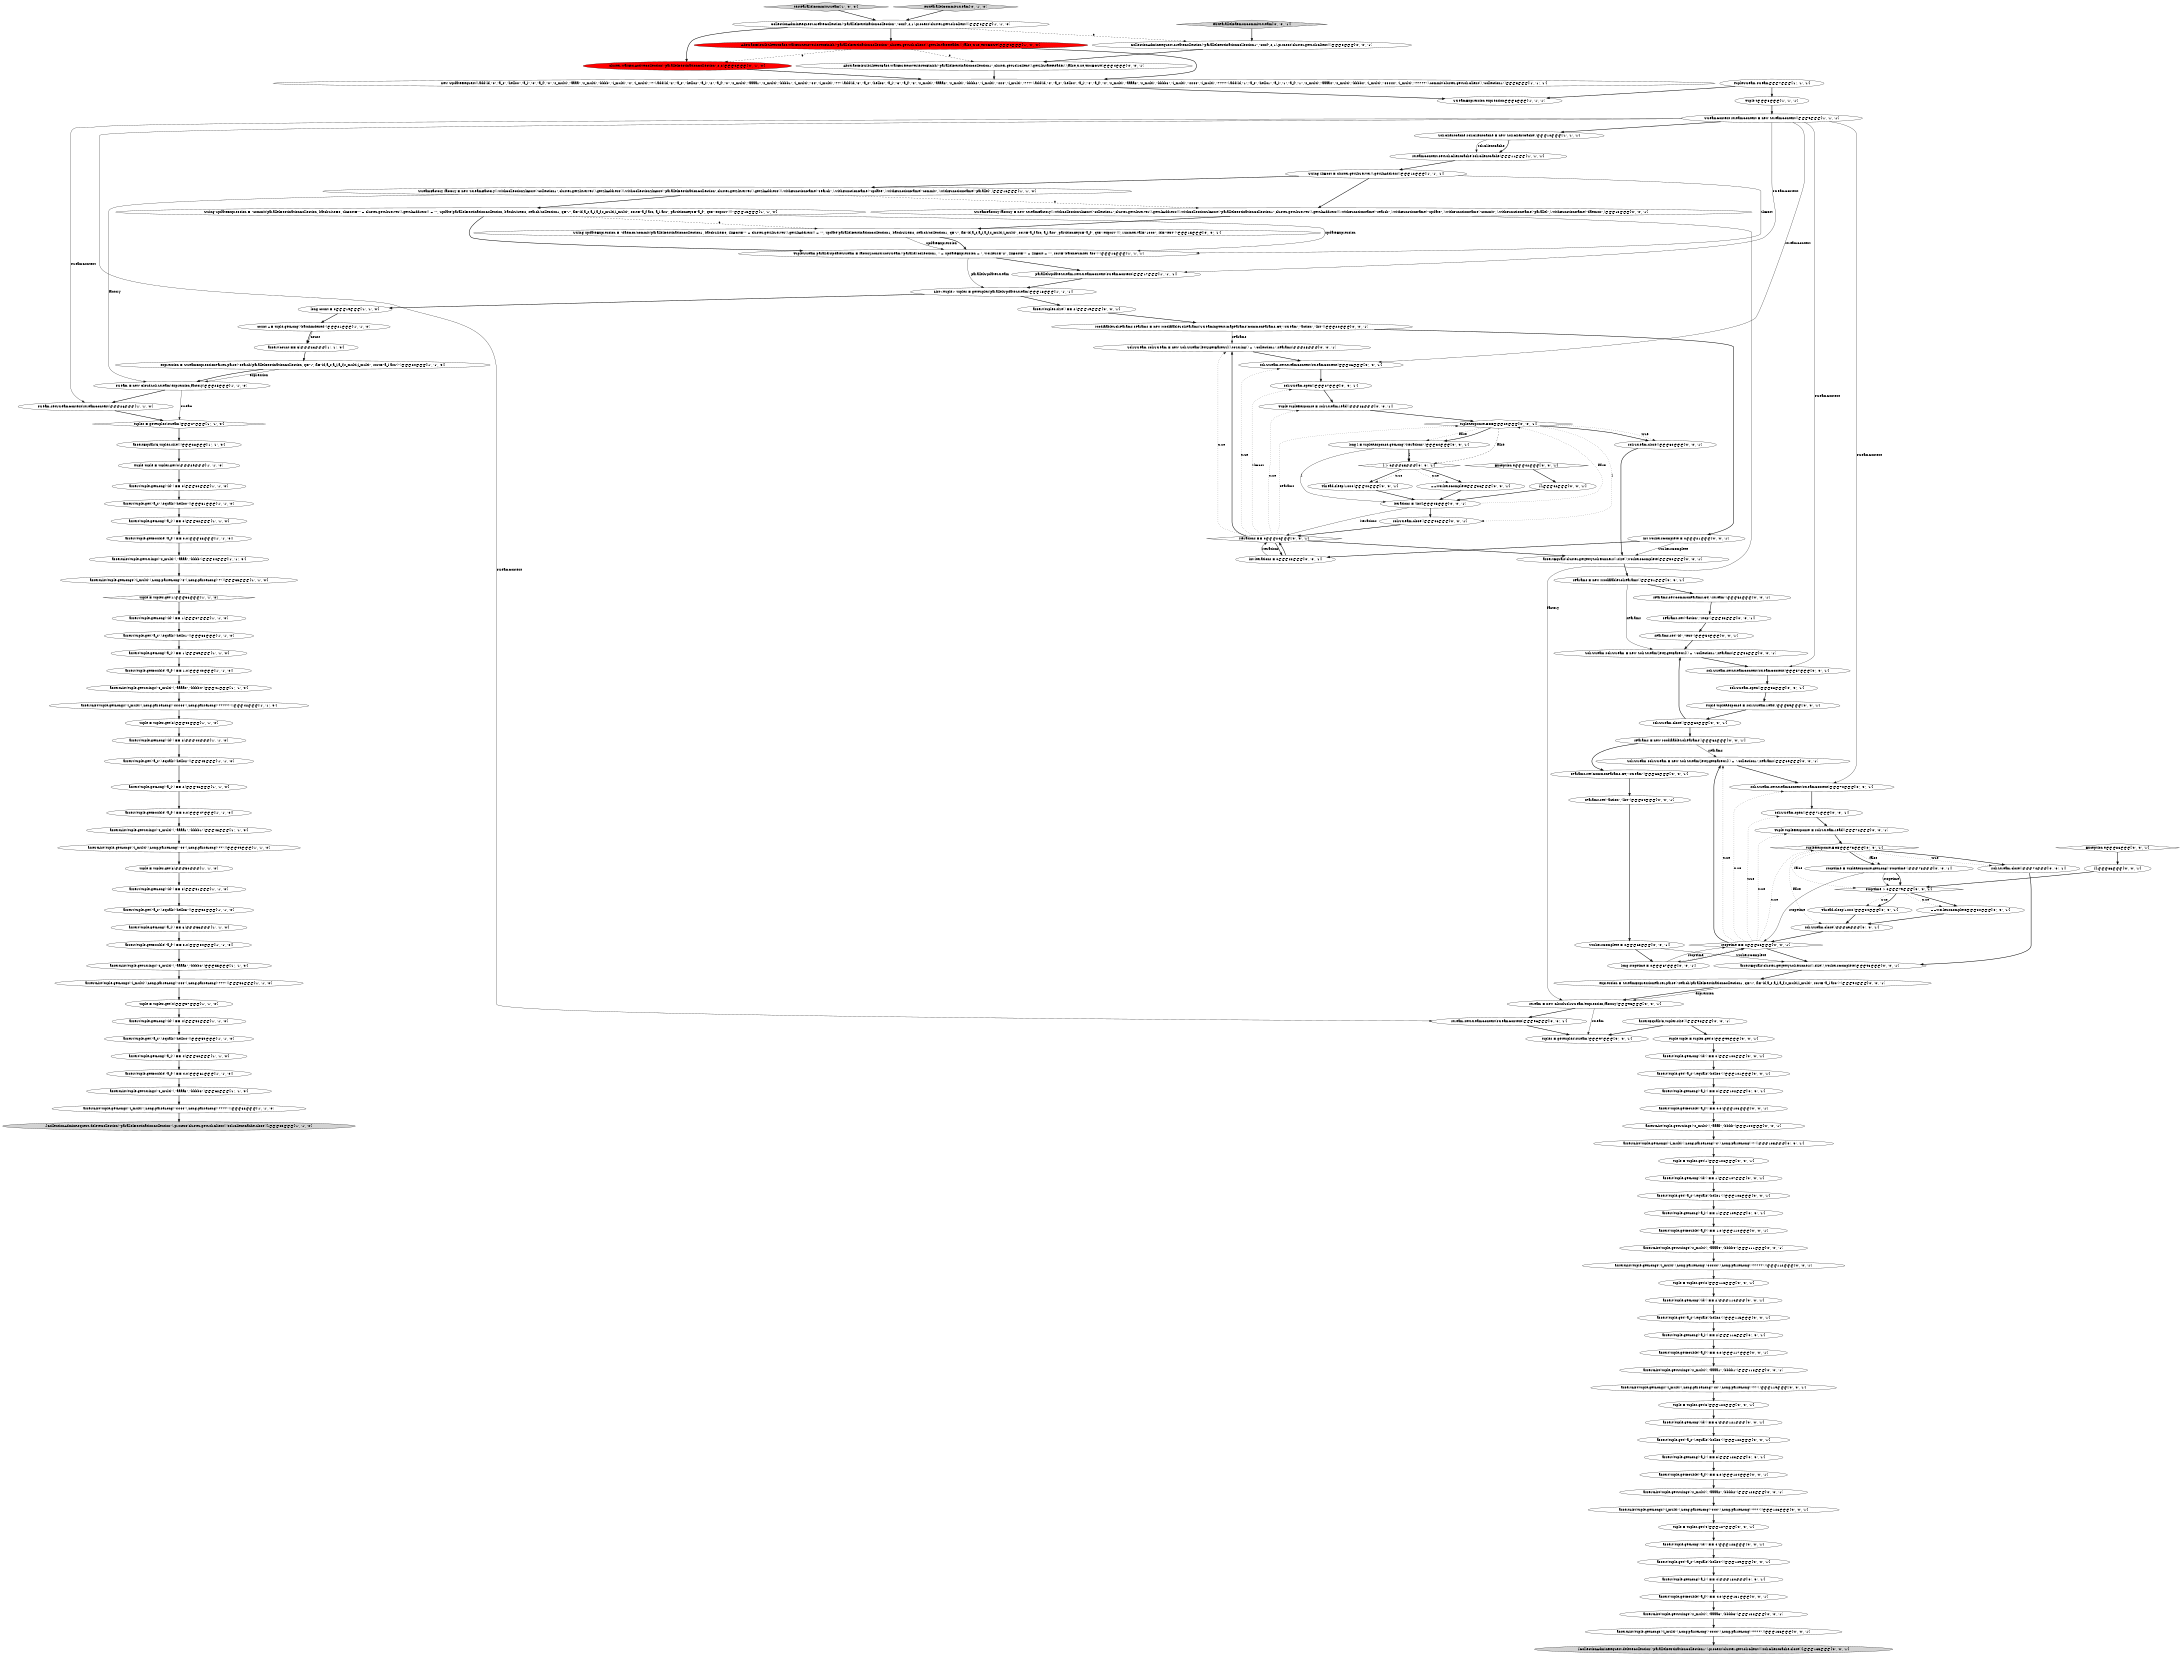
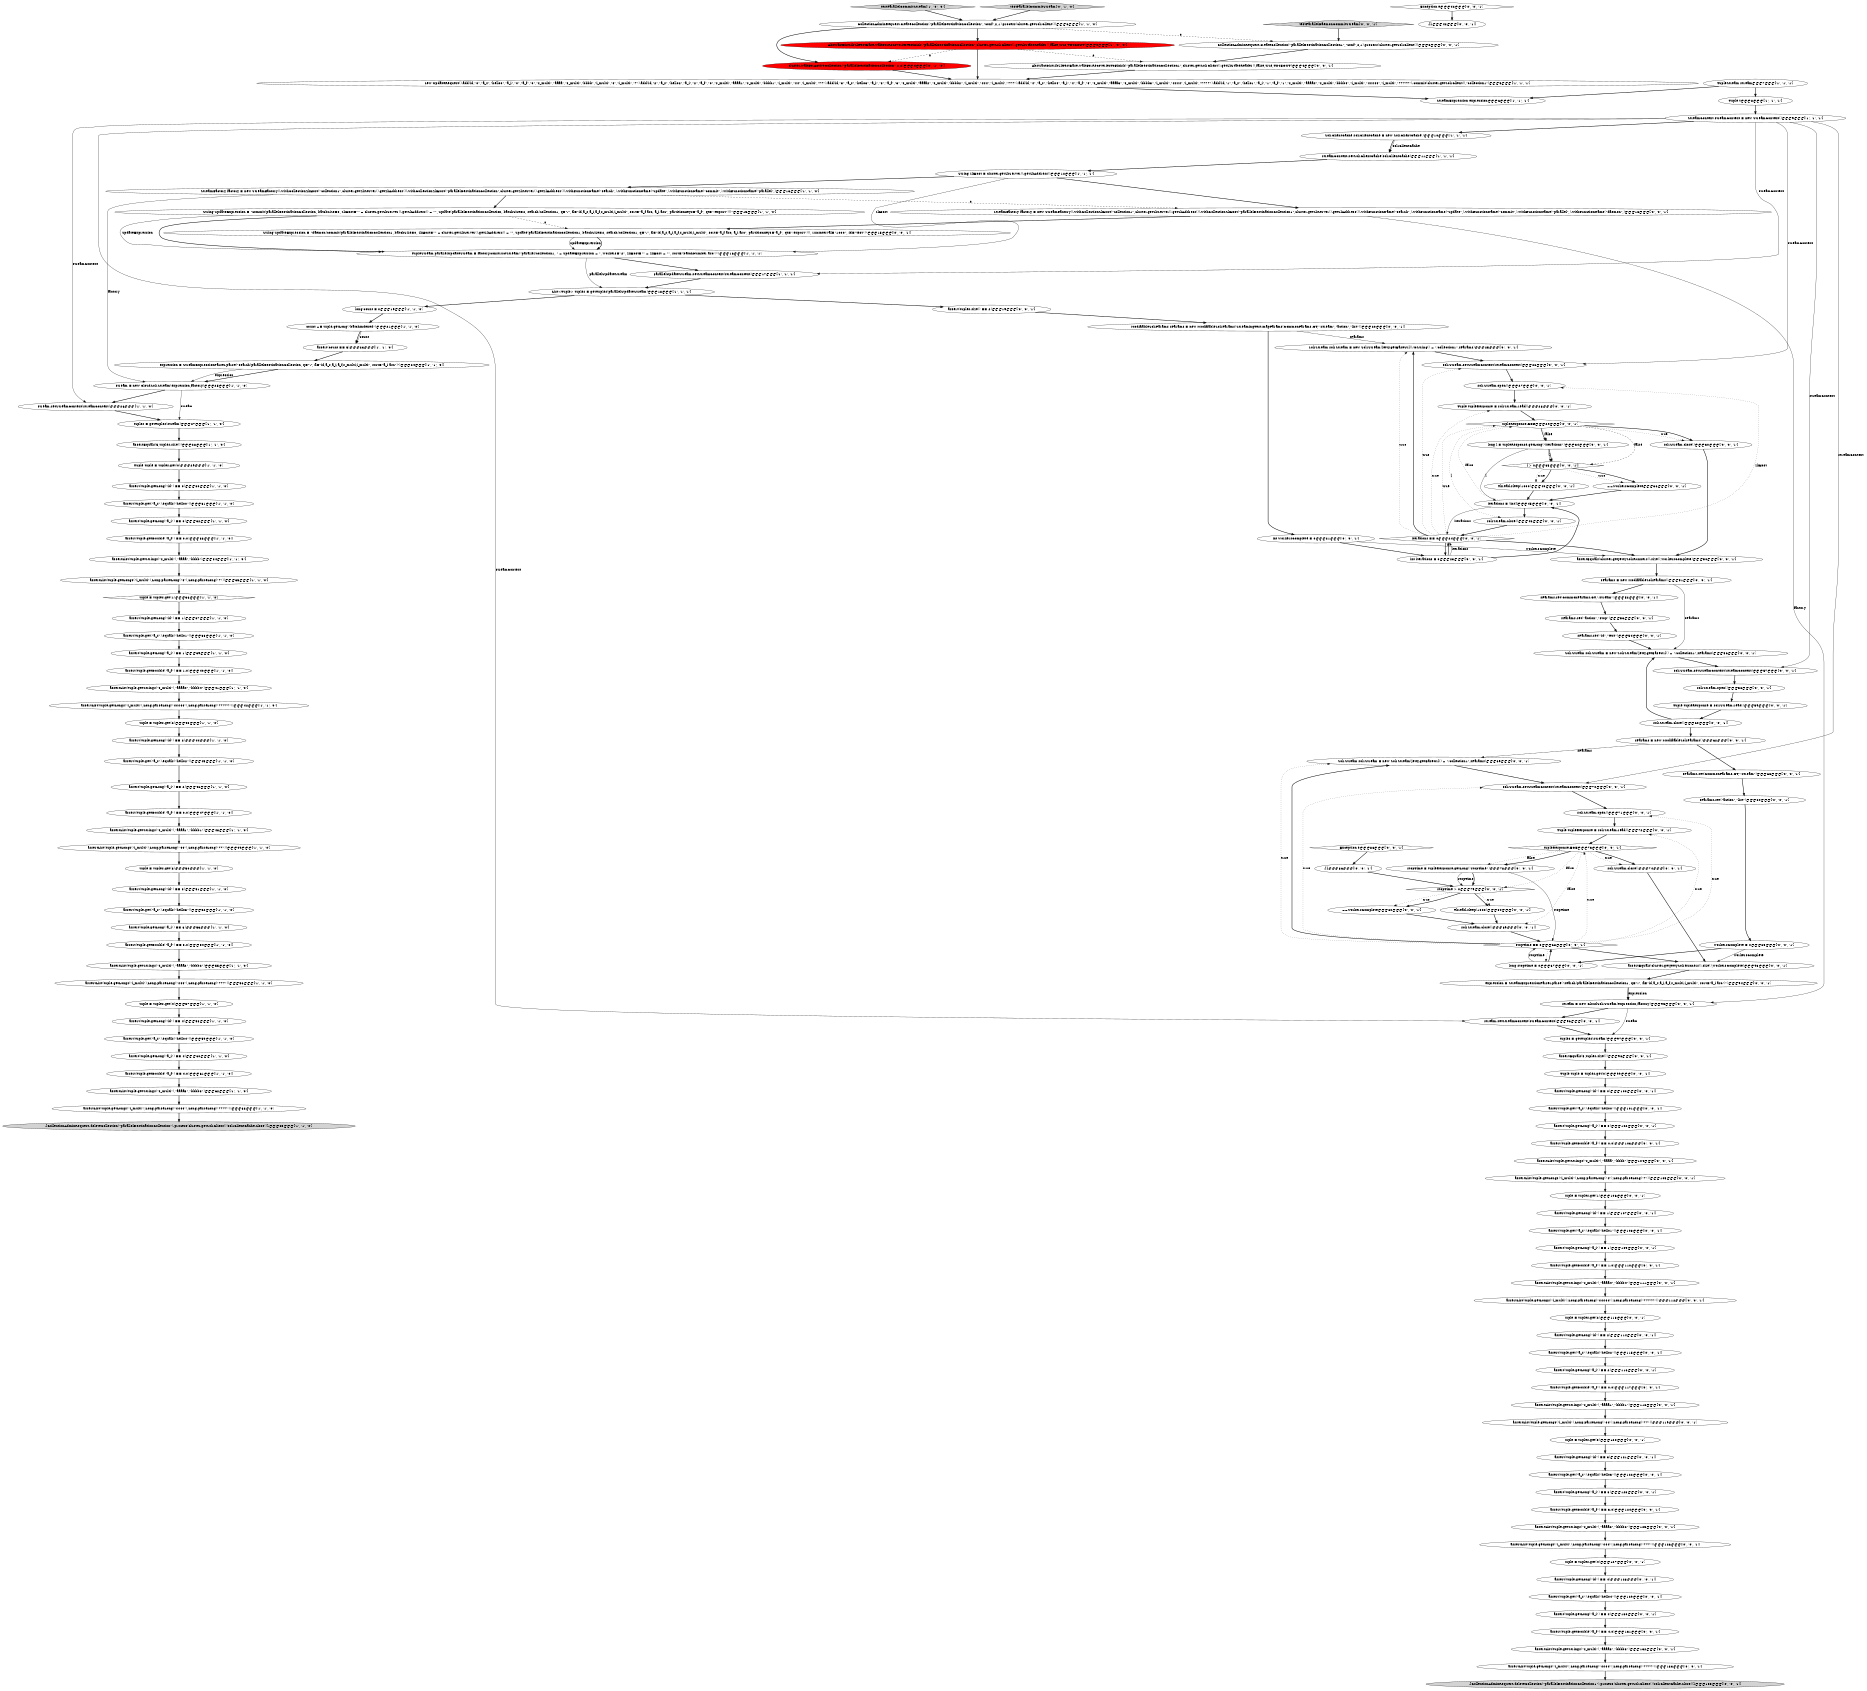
node "tuples = getTuples(stream)@@@27@@@['1', '1', '0']": shape diamond -> ellipse
edge "iterations == 0@@@24@@@['0', '0', '1']" -> "tupleResponse.EOF@@@29@@@['0', '0', '1']": label "sParams" -> "true"
edge "{}@@@42@@@['0', '0', '1']" -> "iterations = (int)l@@@45@@@['0', '0', '1']": now "int iterations = 0@@@23@@@['0', '0', '1']" -> "iterations = (int)l@@@45@@@['0', '0', '1']"
edge "assertEquals(5,tuples.size())@@@98@@@['0', '0', '1']" -> "tuples = getTuples(stream)@@@97@@@['0', '0', '1']": reversed
